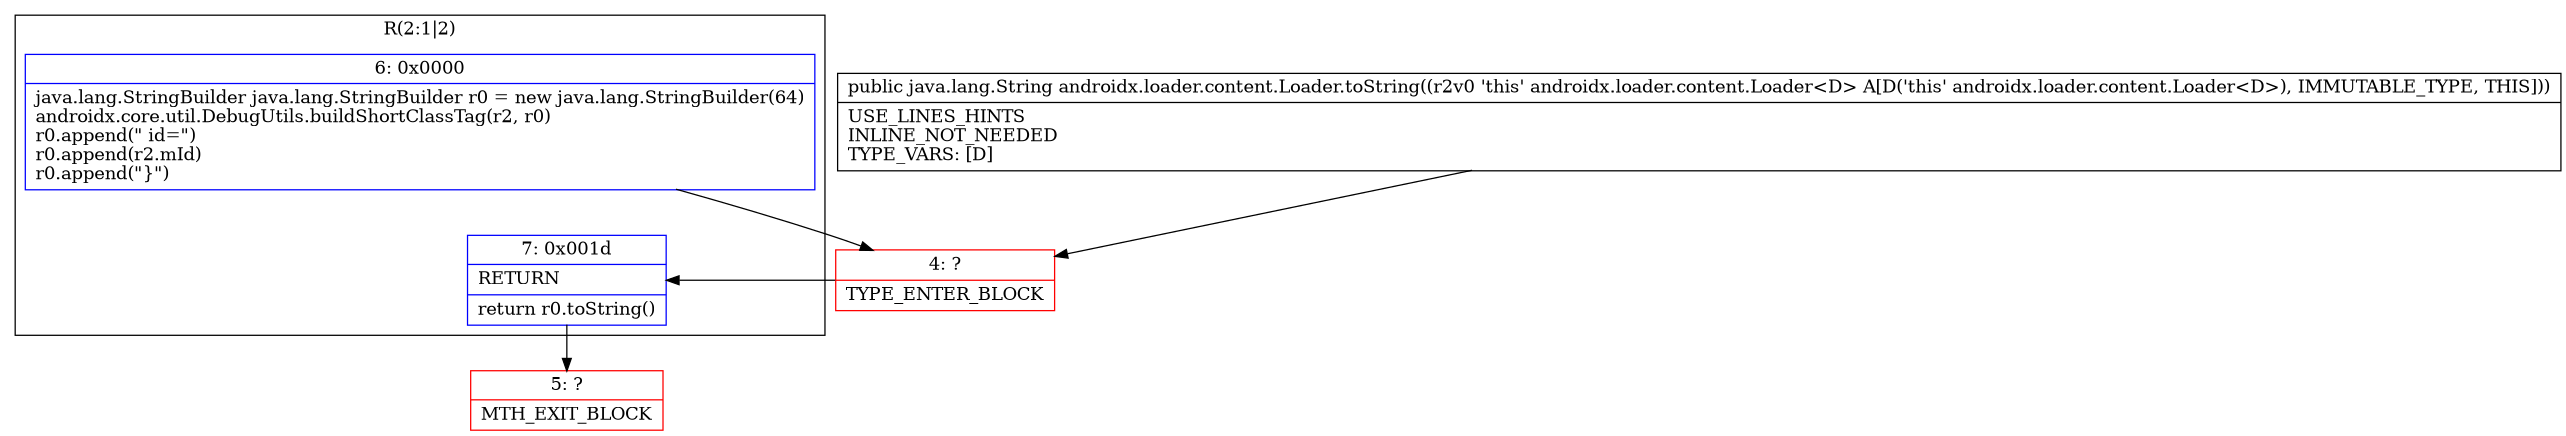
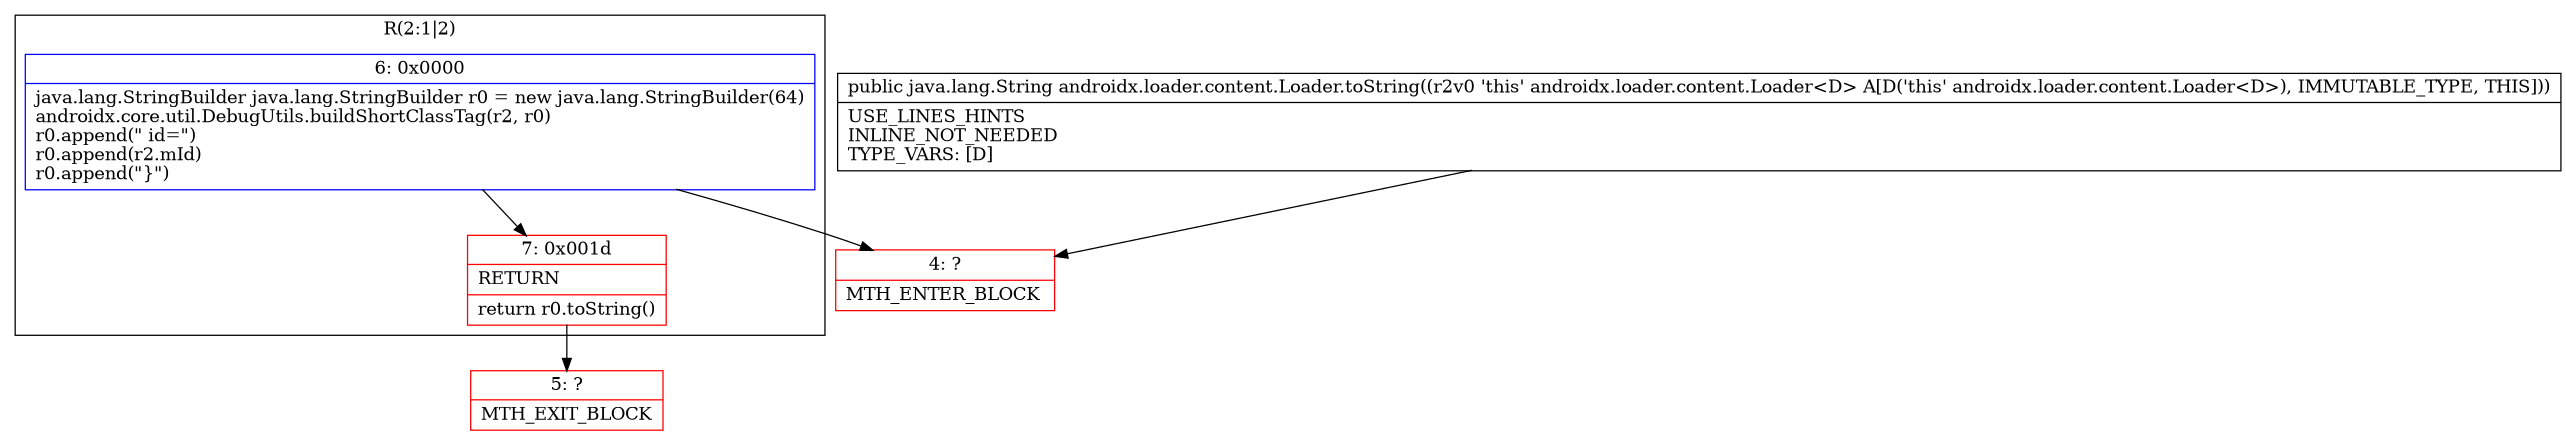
node "7: 0x001d": color blue -> red
edge "4: ?" -> "7: 0x001d": now "6: 0x0000" -> "7: 0x001d"
node "4: ?": text "TYPE_ENTER_BLOCK" -> "MTH_ENTER_BLOCK"
